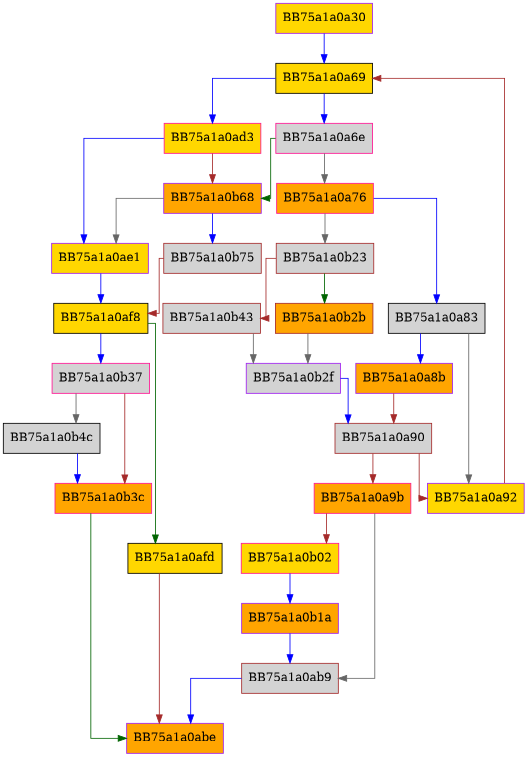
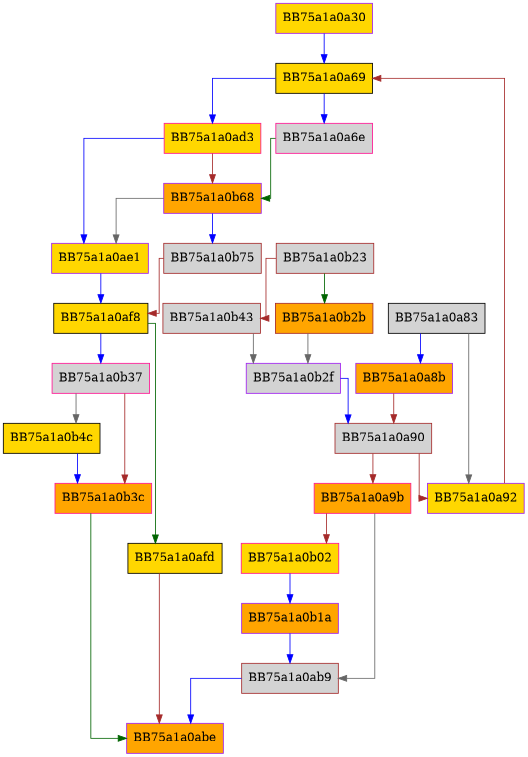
node "BB75a1a0a76": removed
node "BB75a1a0b4c": fillcolor lightgrey -> gold
